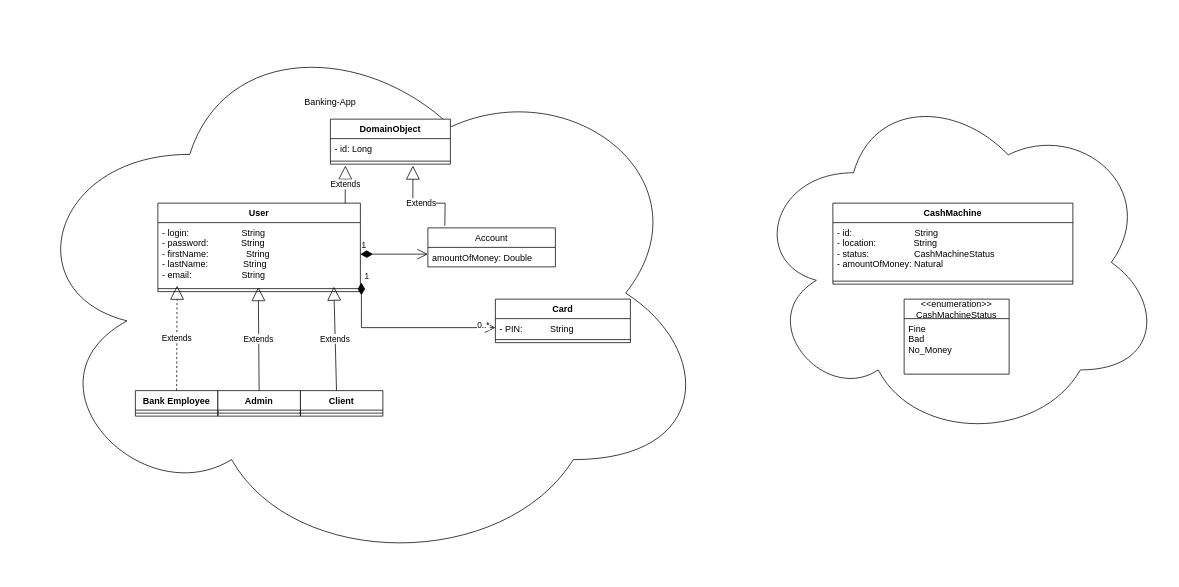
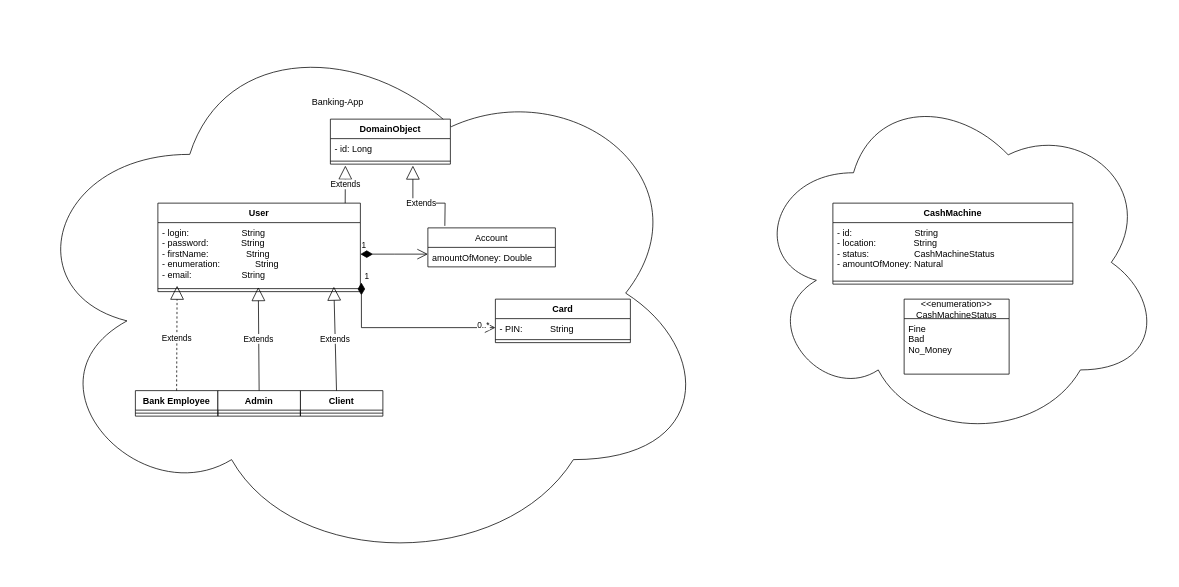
node "Banking-App": moved (330, 102) -> (338, 102)
node "- login: String - password: String - firstName: String - lastName: String - email: String": label "- login: String - password: String - firstName: String - lastName: String - email: String" -> "- login: String - password: String - firstName: String - enumeration: String - email: String"
